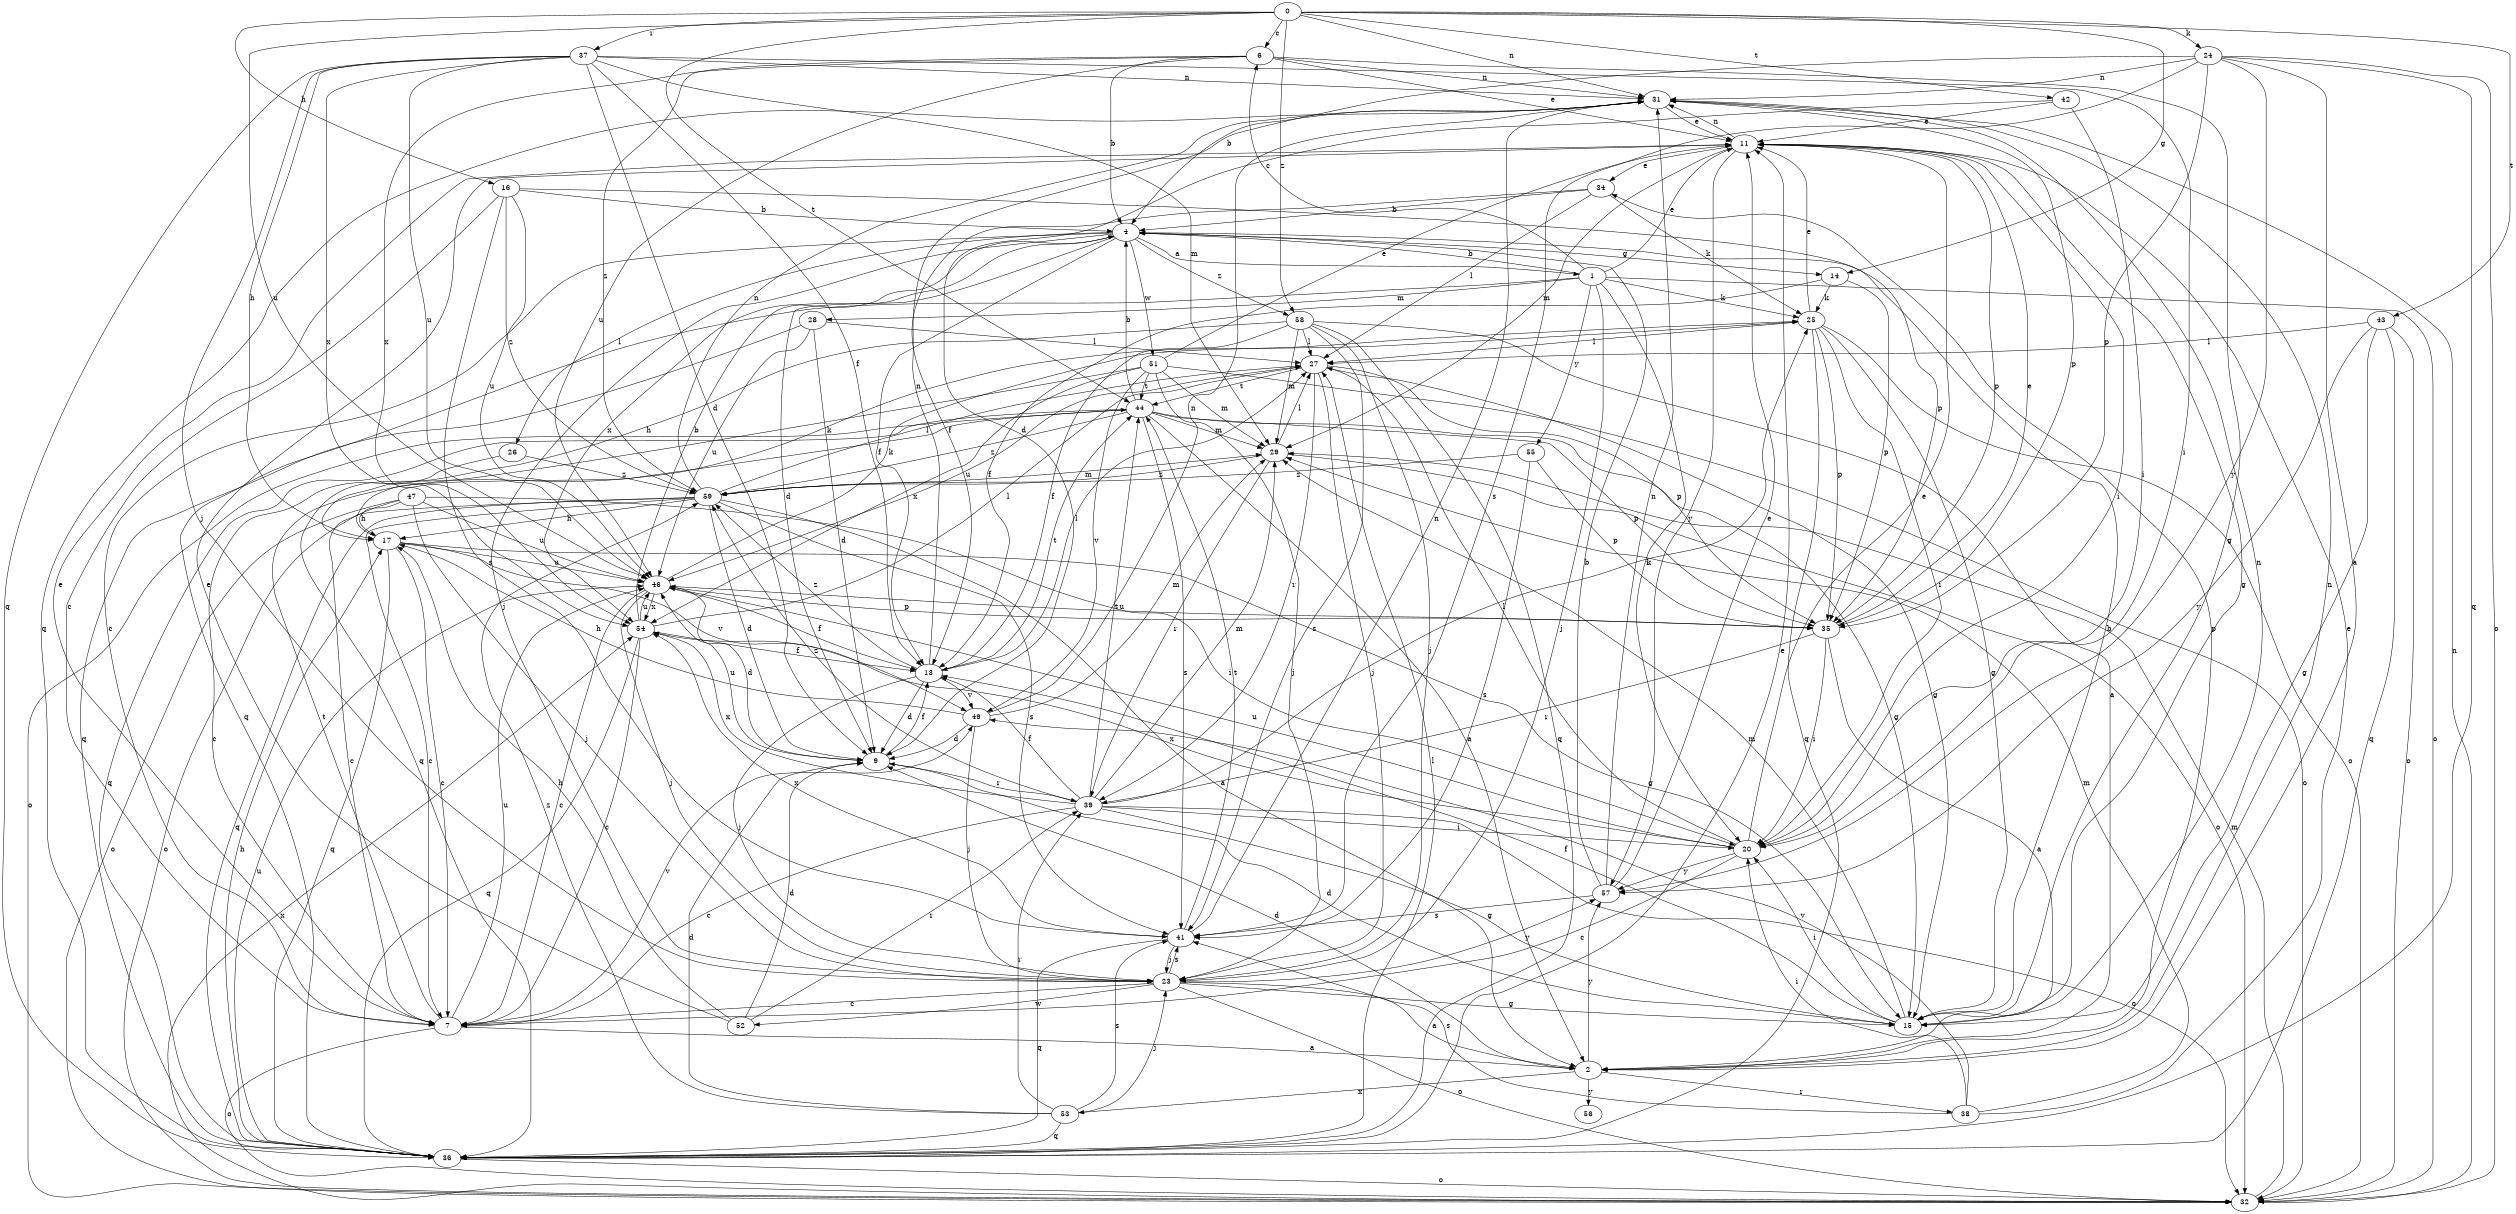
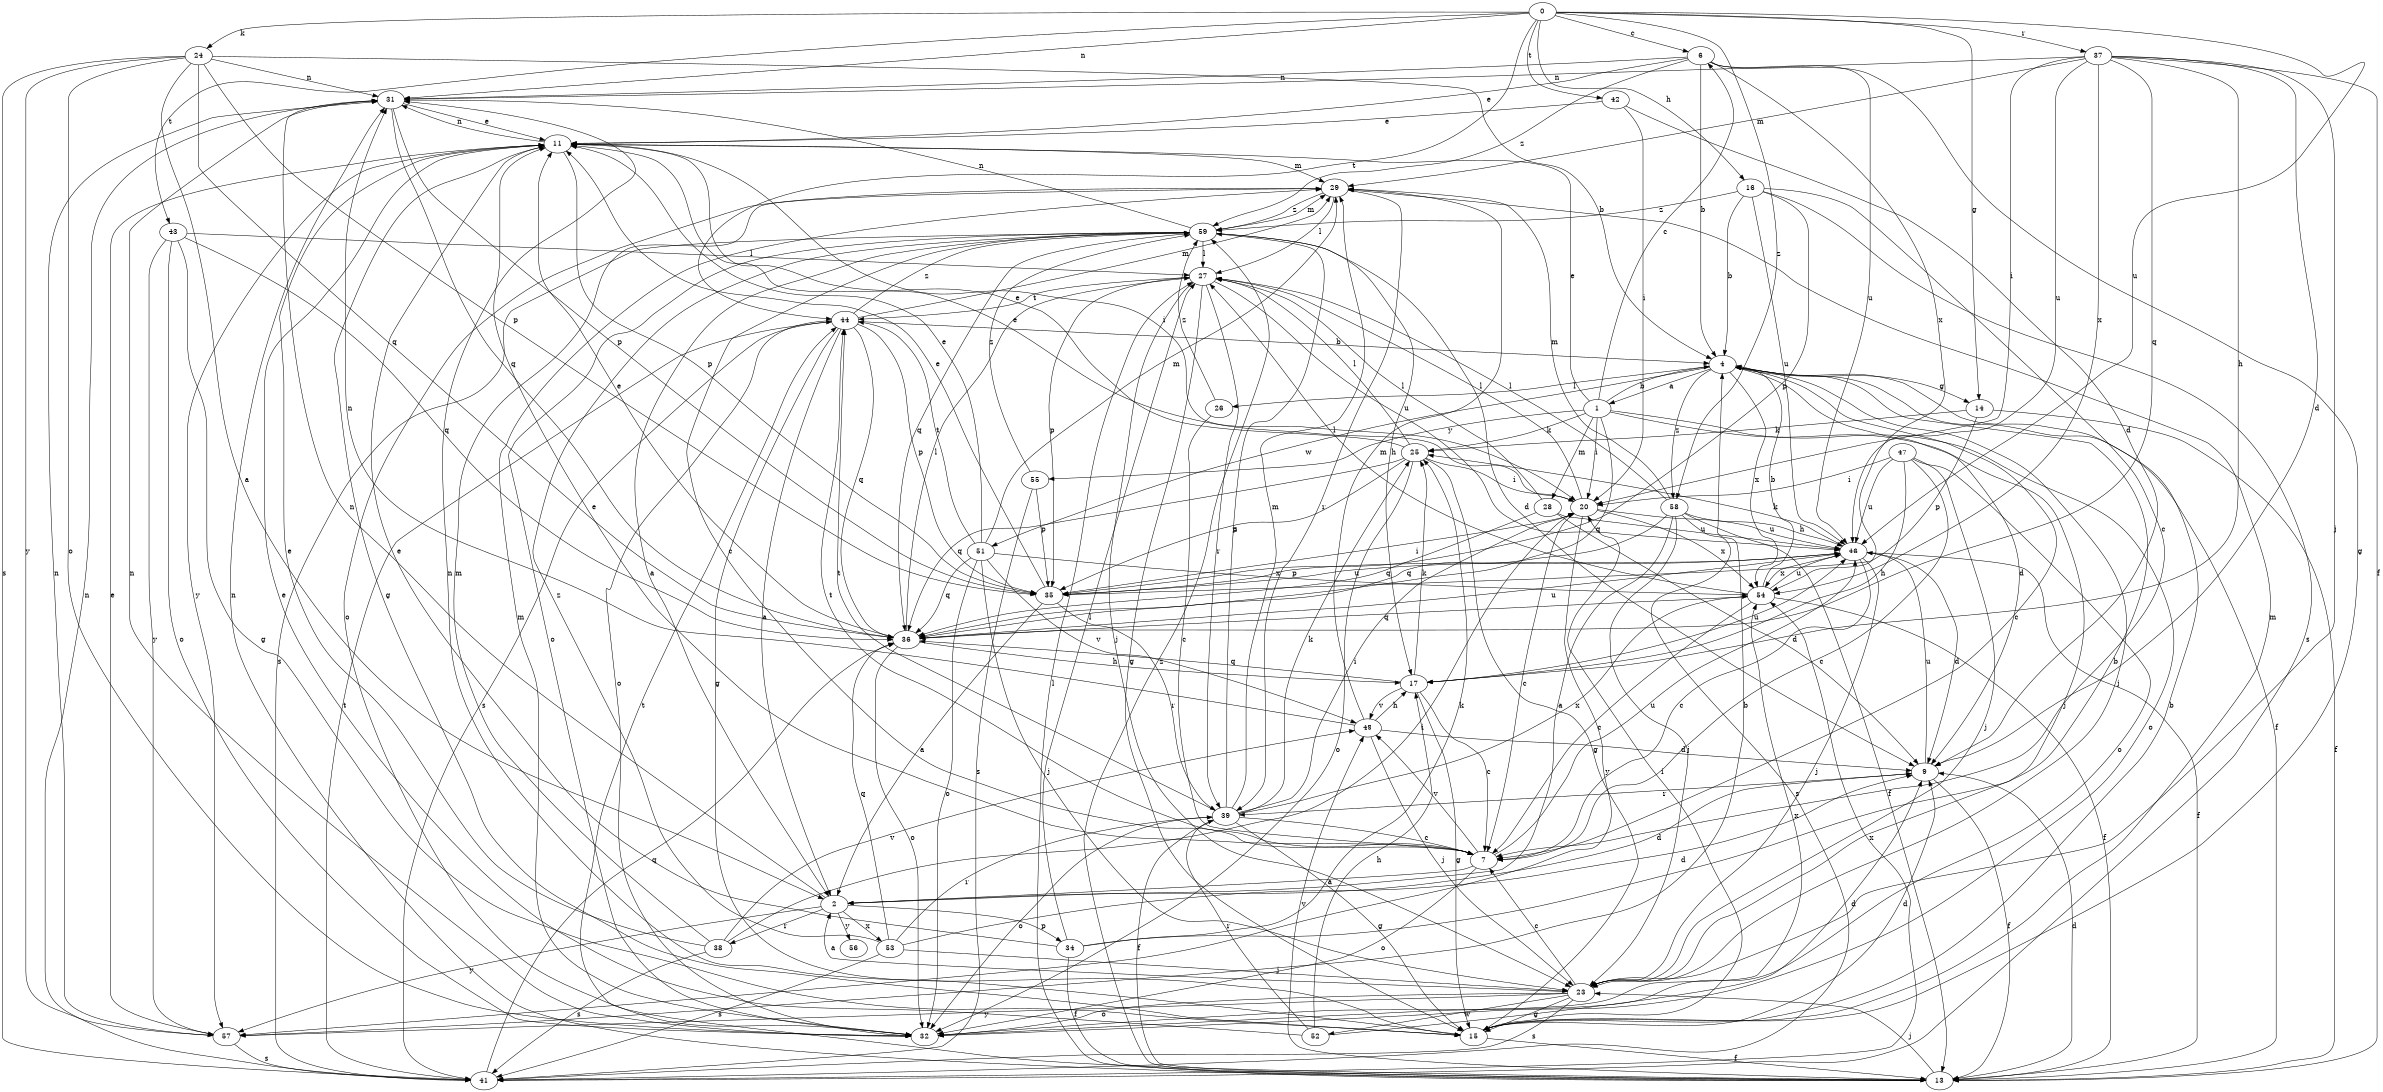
edge "11" -> "34": reversed
edge "58" -> "17": now "58" -> "46"
edge "41" -> "23": removed, label "j"
